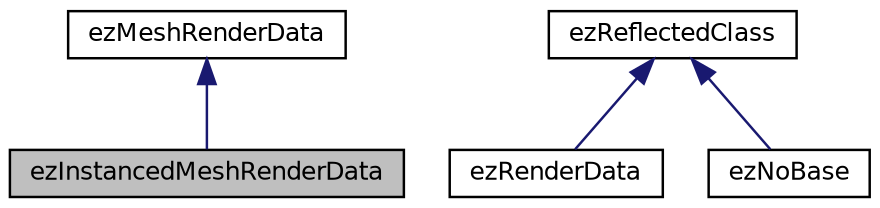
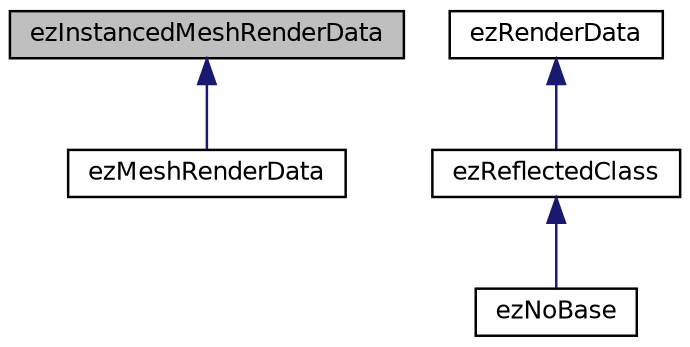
edge "ezRenderData" -> "ezReflectedClass": reversed
edge "ezInstancedMeshRenderData" -> "ezMeshRenderData": reversed
